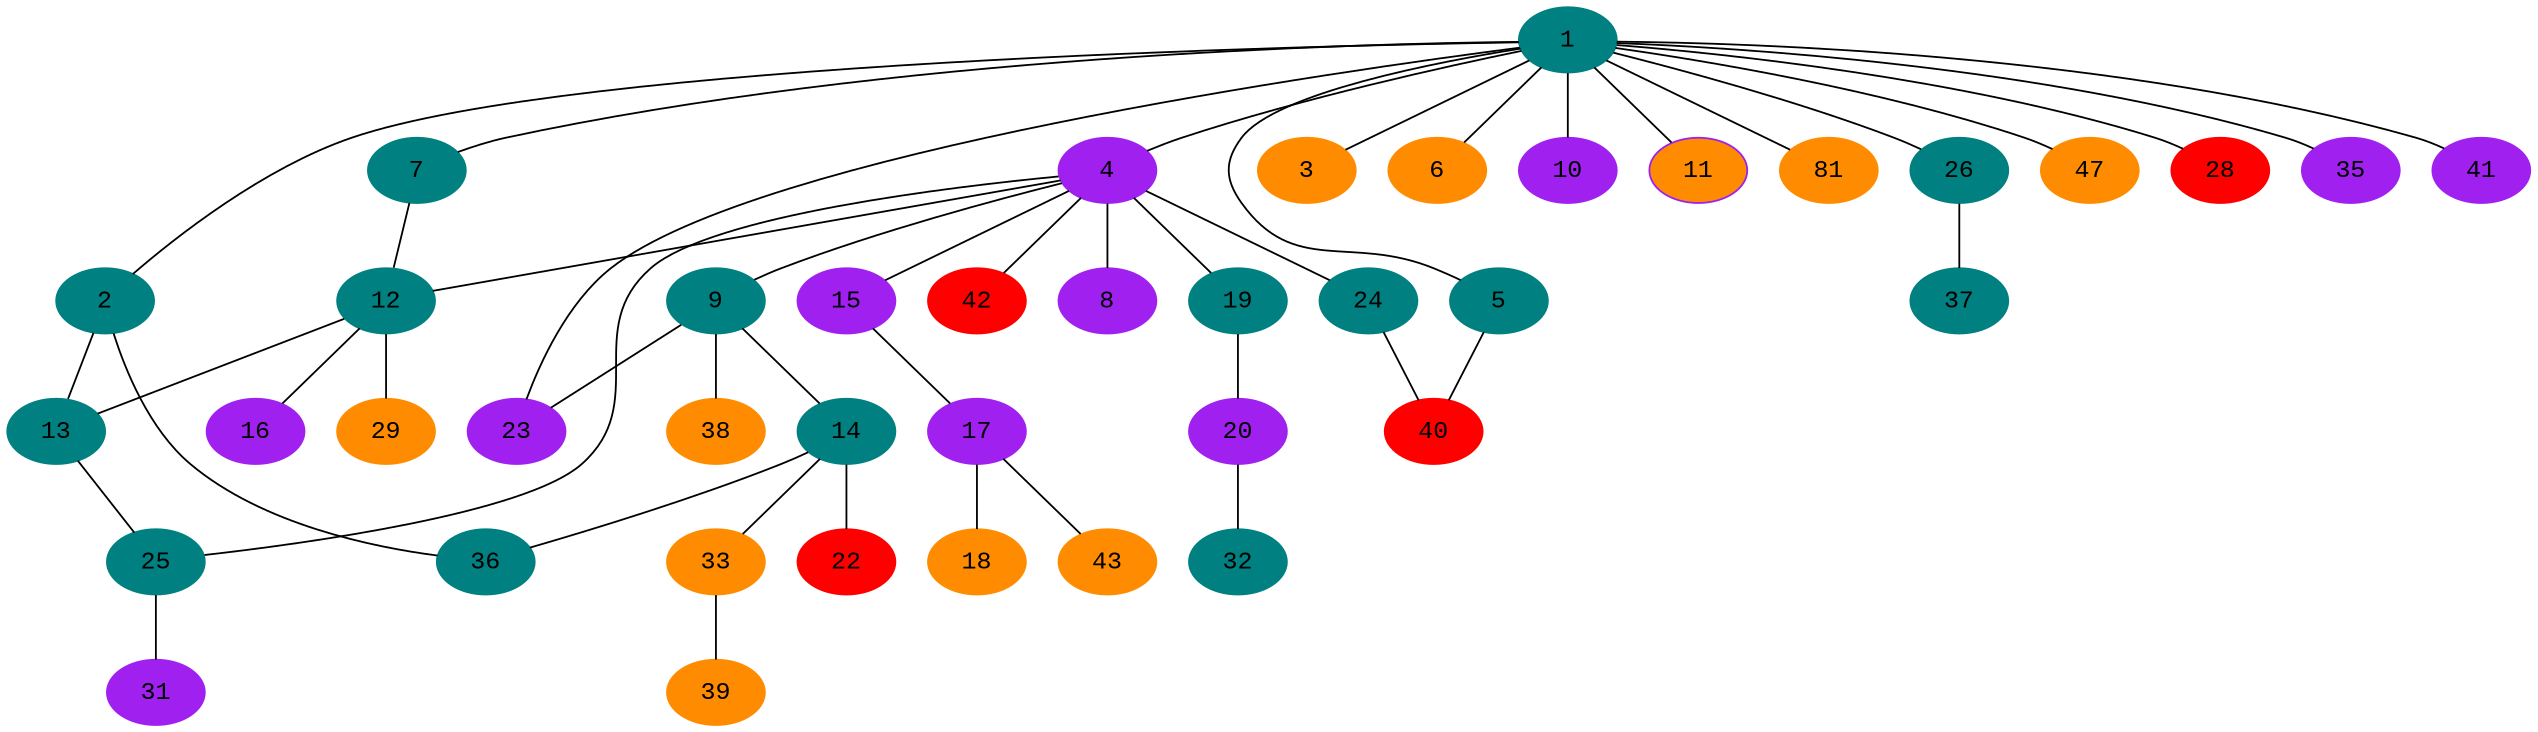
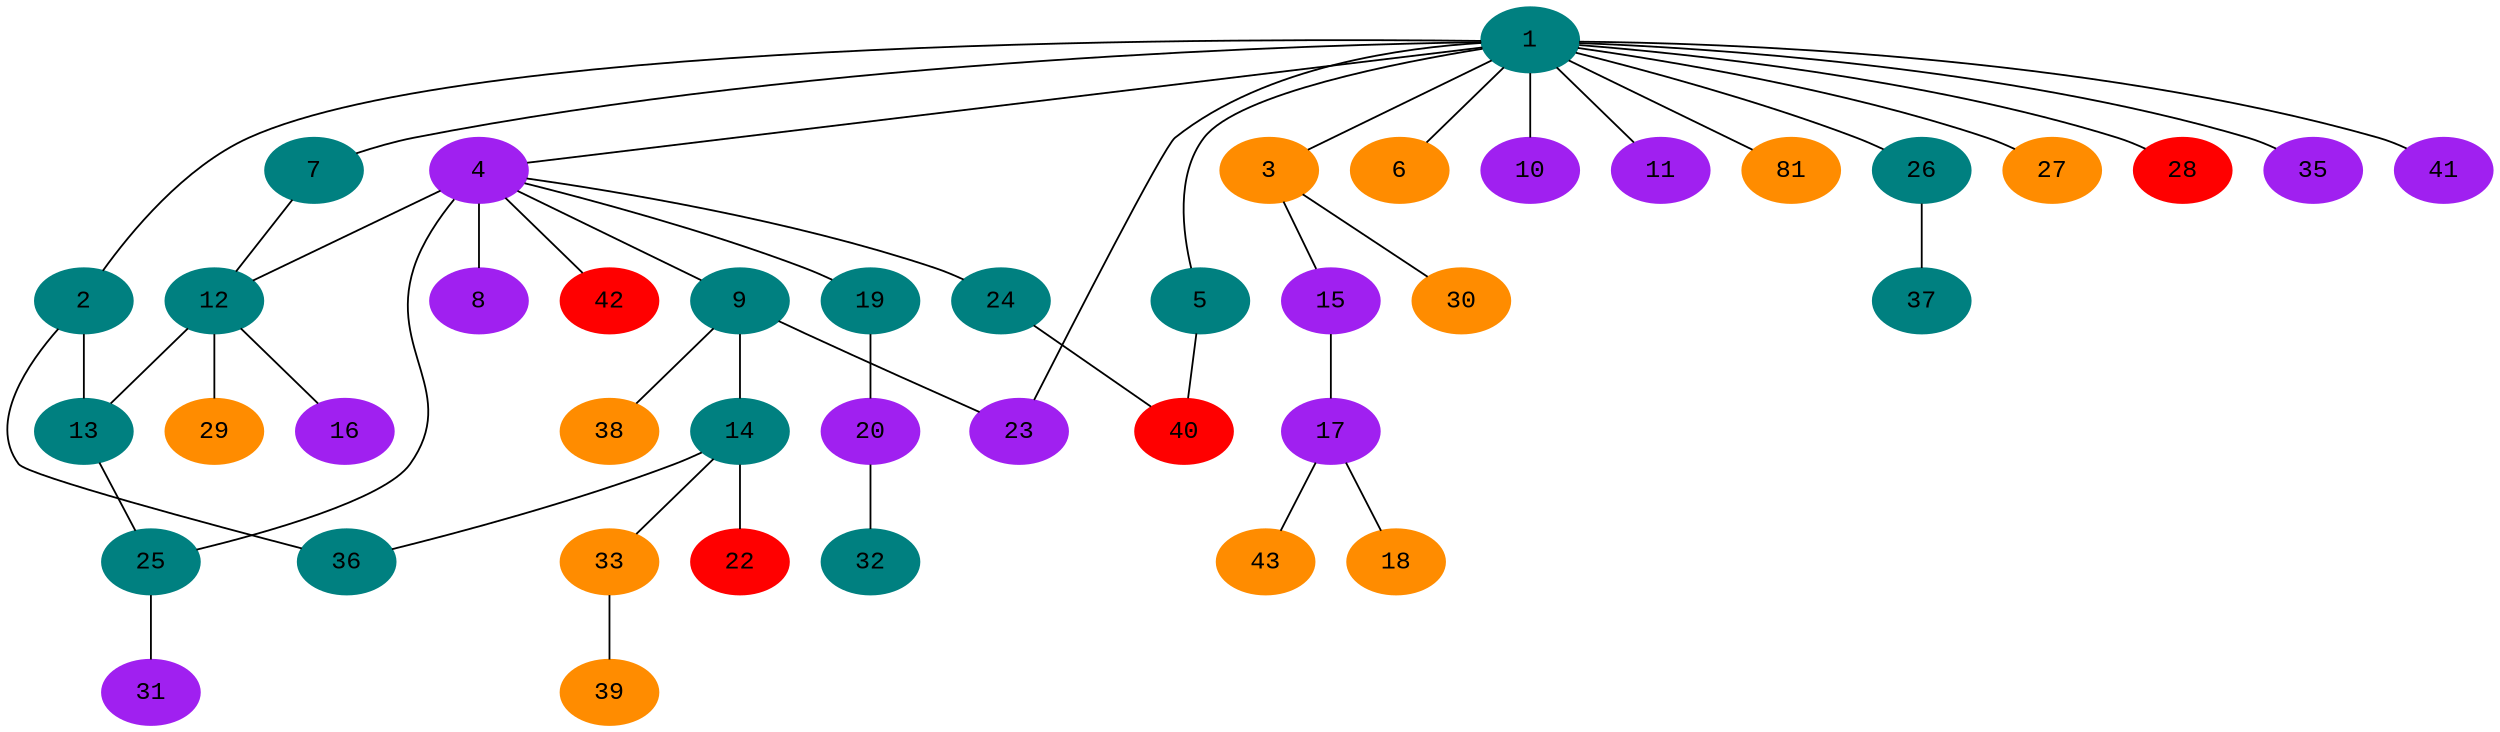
node "11": fillcolor darkorange -> purple
node "47": label "47" -> "27"
edge "4" -- "15": now "3" -- "15"
node "30": added
